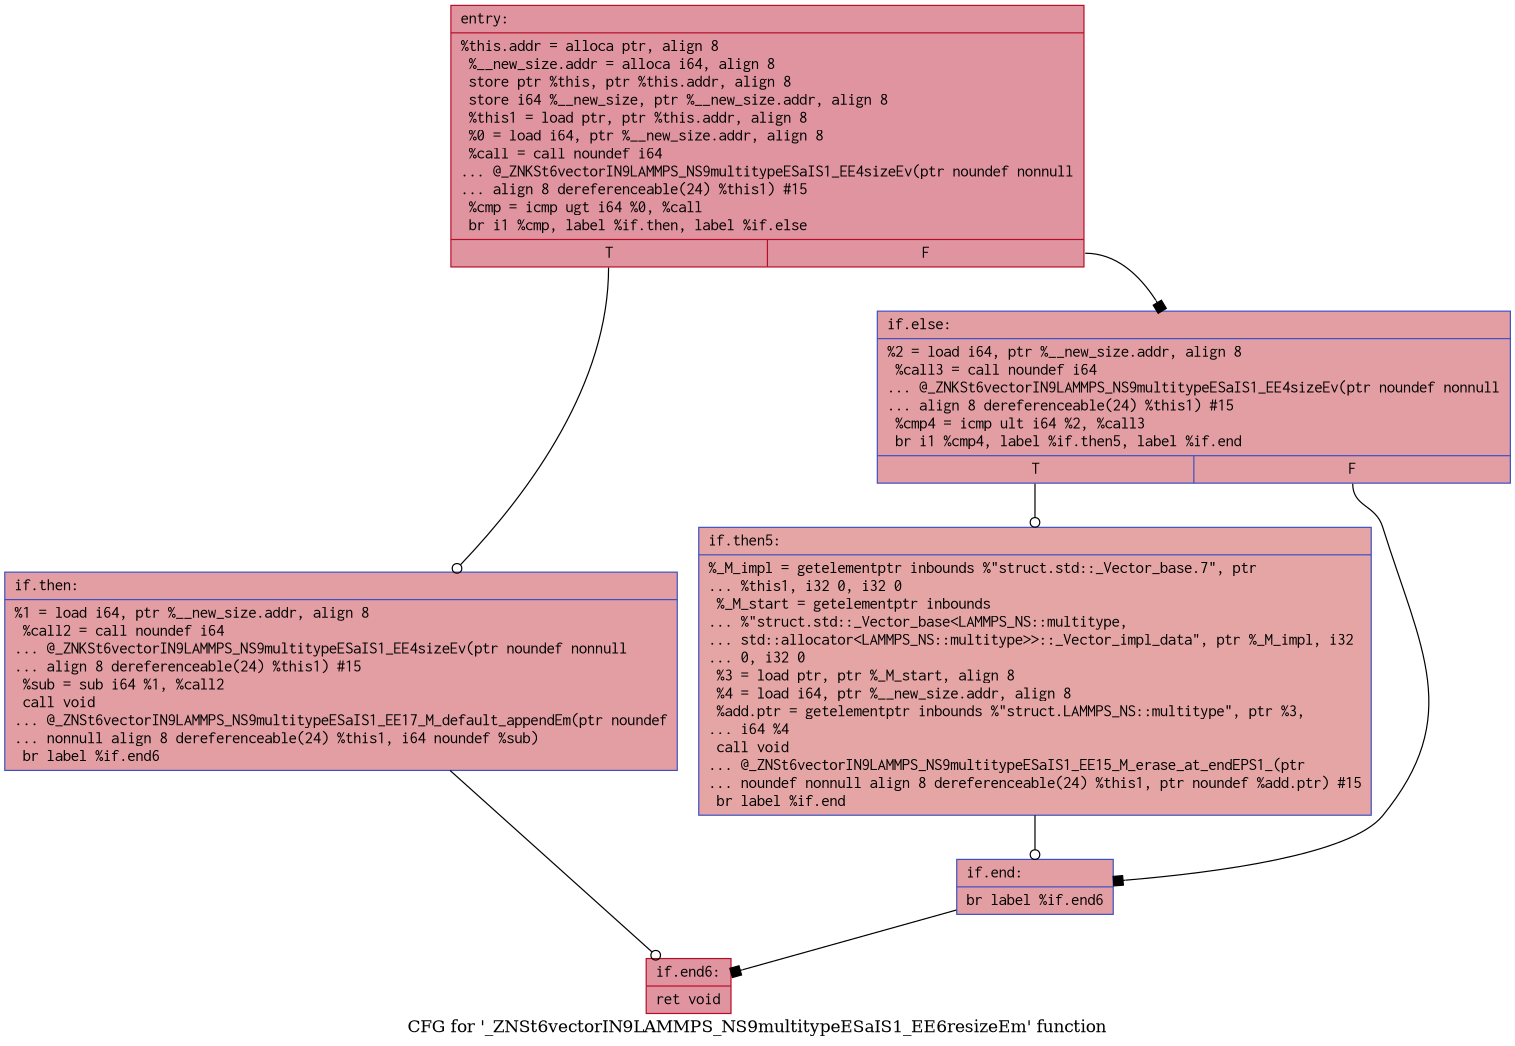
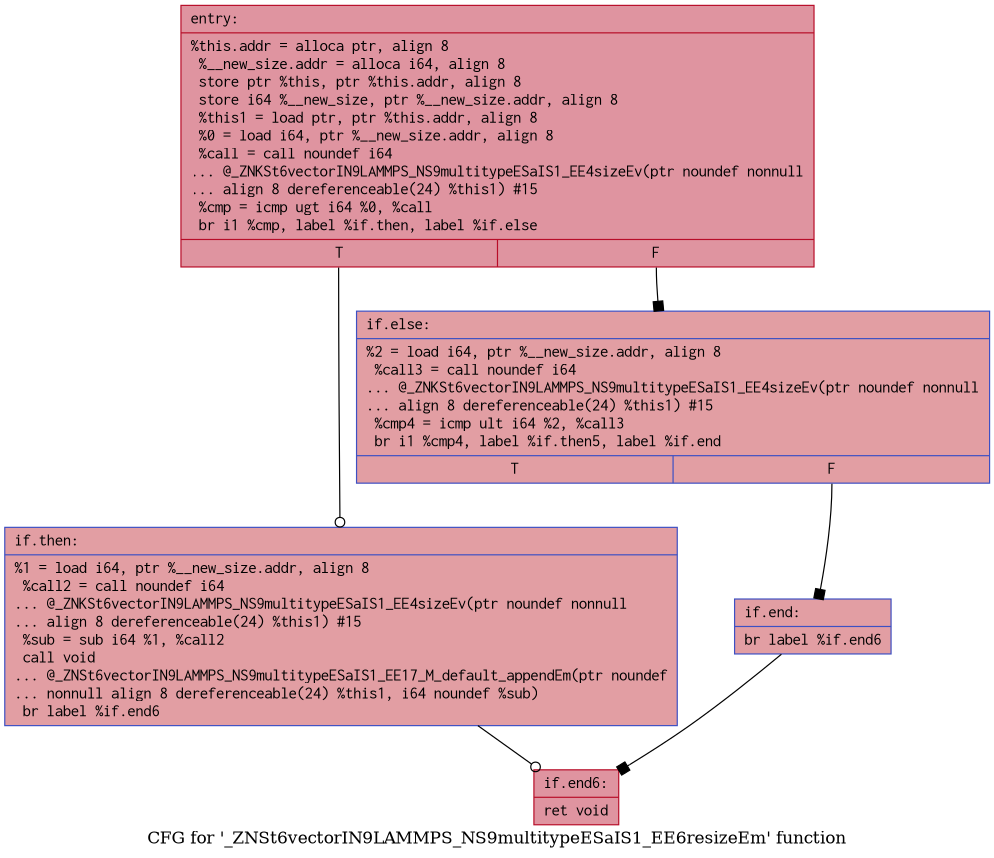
node "if.then5:": removed
